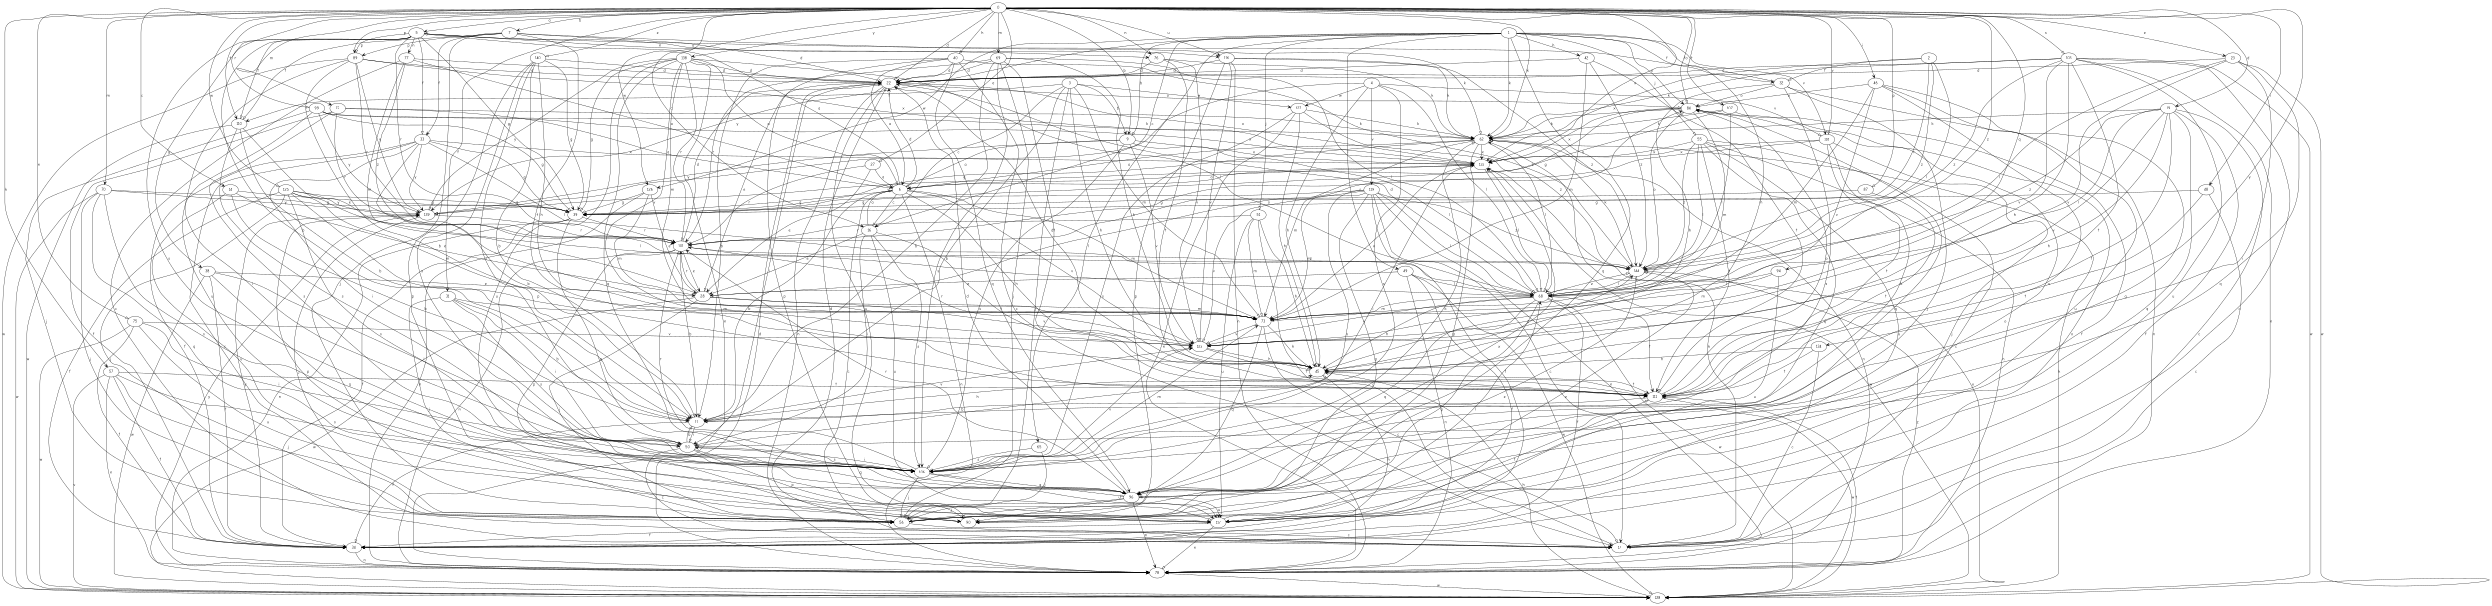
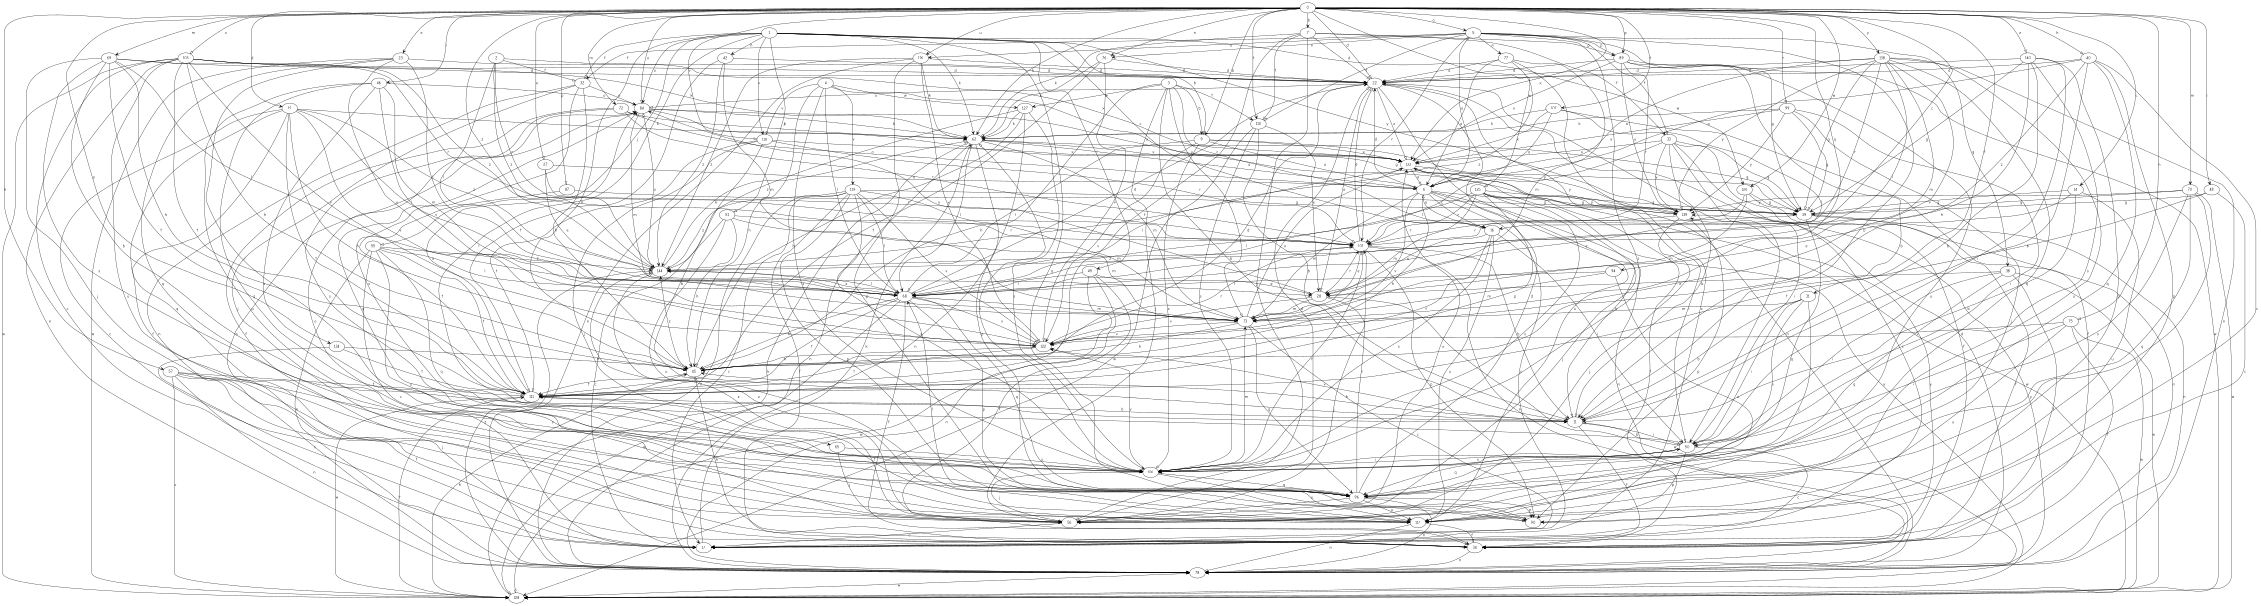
edge "55" -> "133": now "107" -> "133"
edge "125" -> "101": added, label "r"
edge "126" -> "28": arrowhead onormal -> vee
